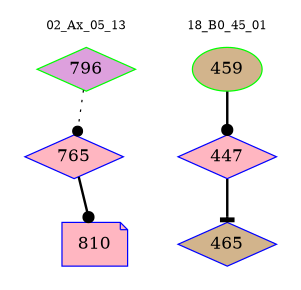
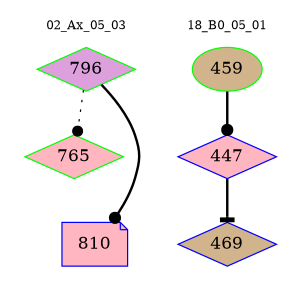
cluster "02_Ax_05_13": label "02_Ax_05_13" -> "02_Ax_05_03"
cluster "18_B0_45_01": label "18_B0_45_01" -> "18_B0_05_01"
node "765": color blue -> green
edge "765" -> "810": now "796" -> "810"
node "465": label "465" -> "469"
